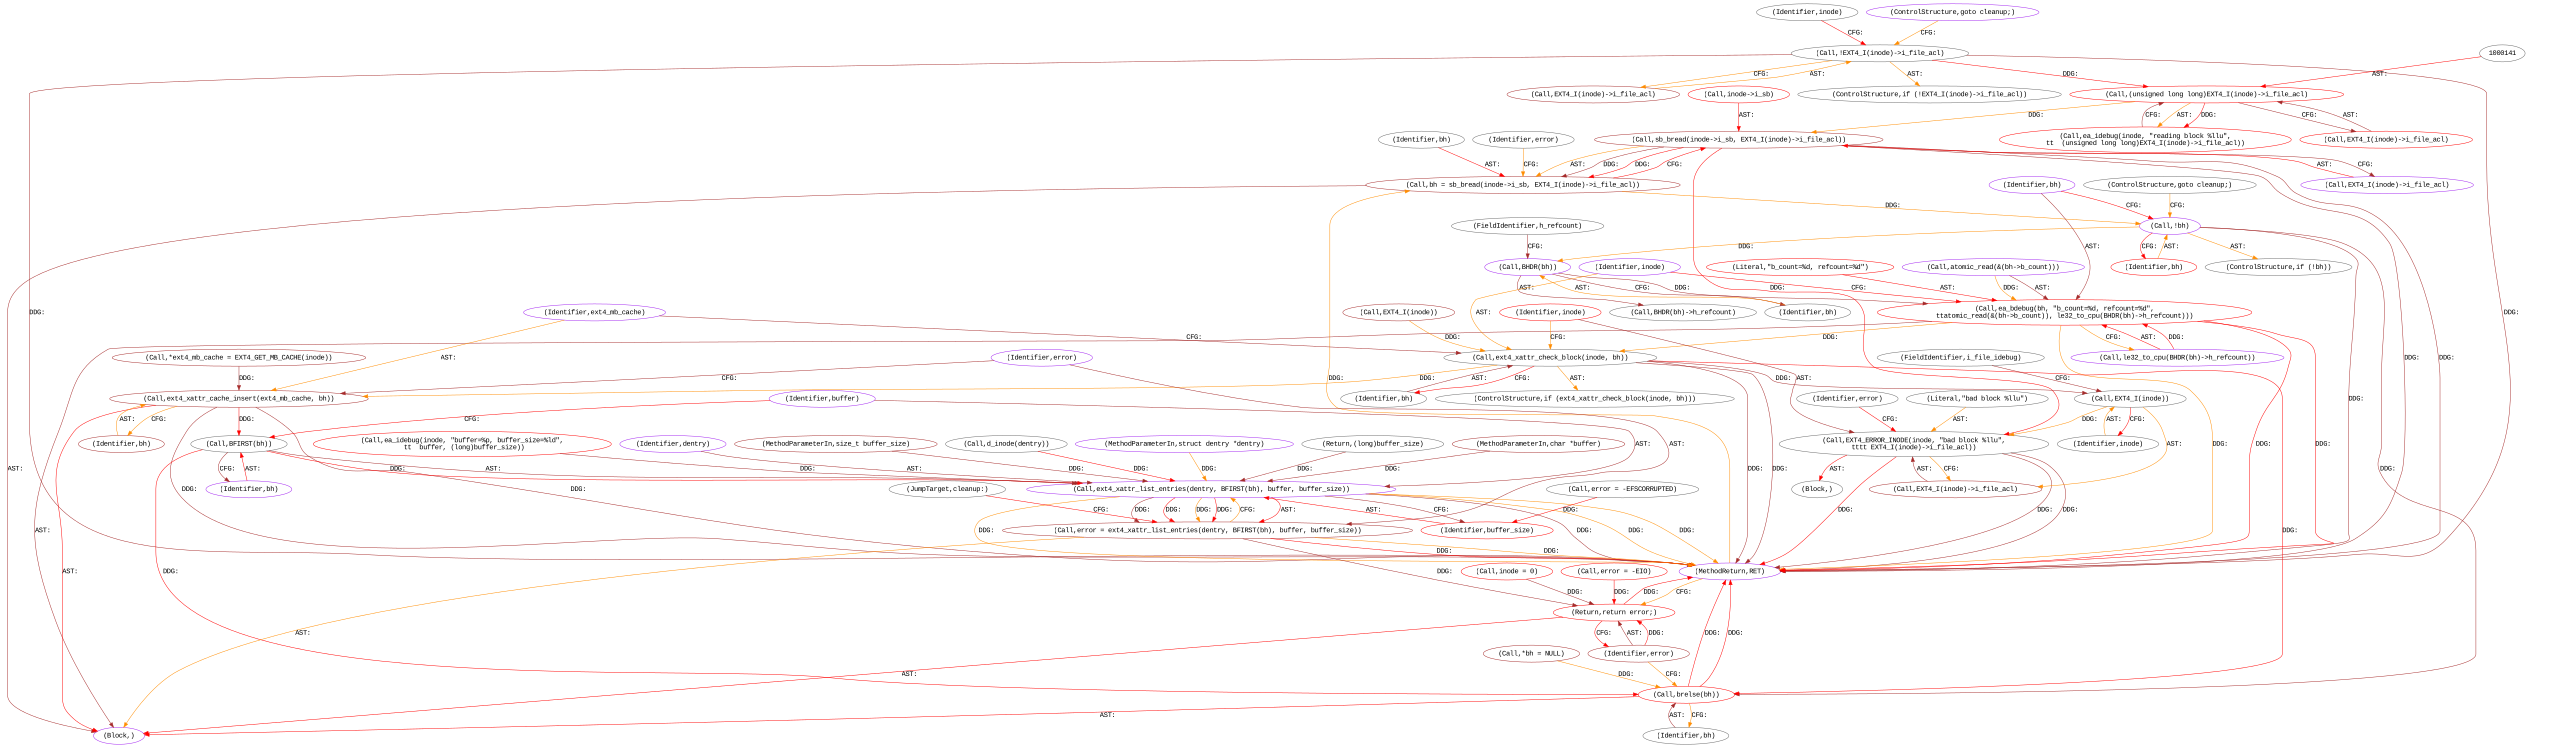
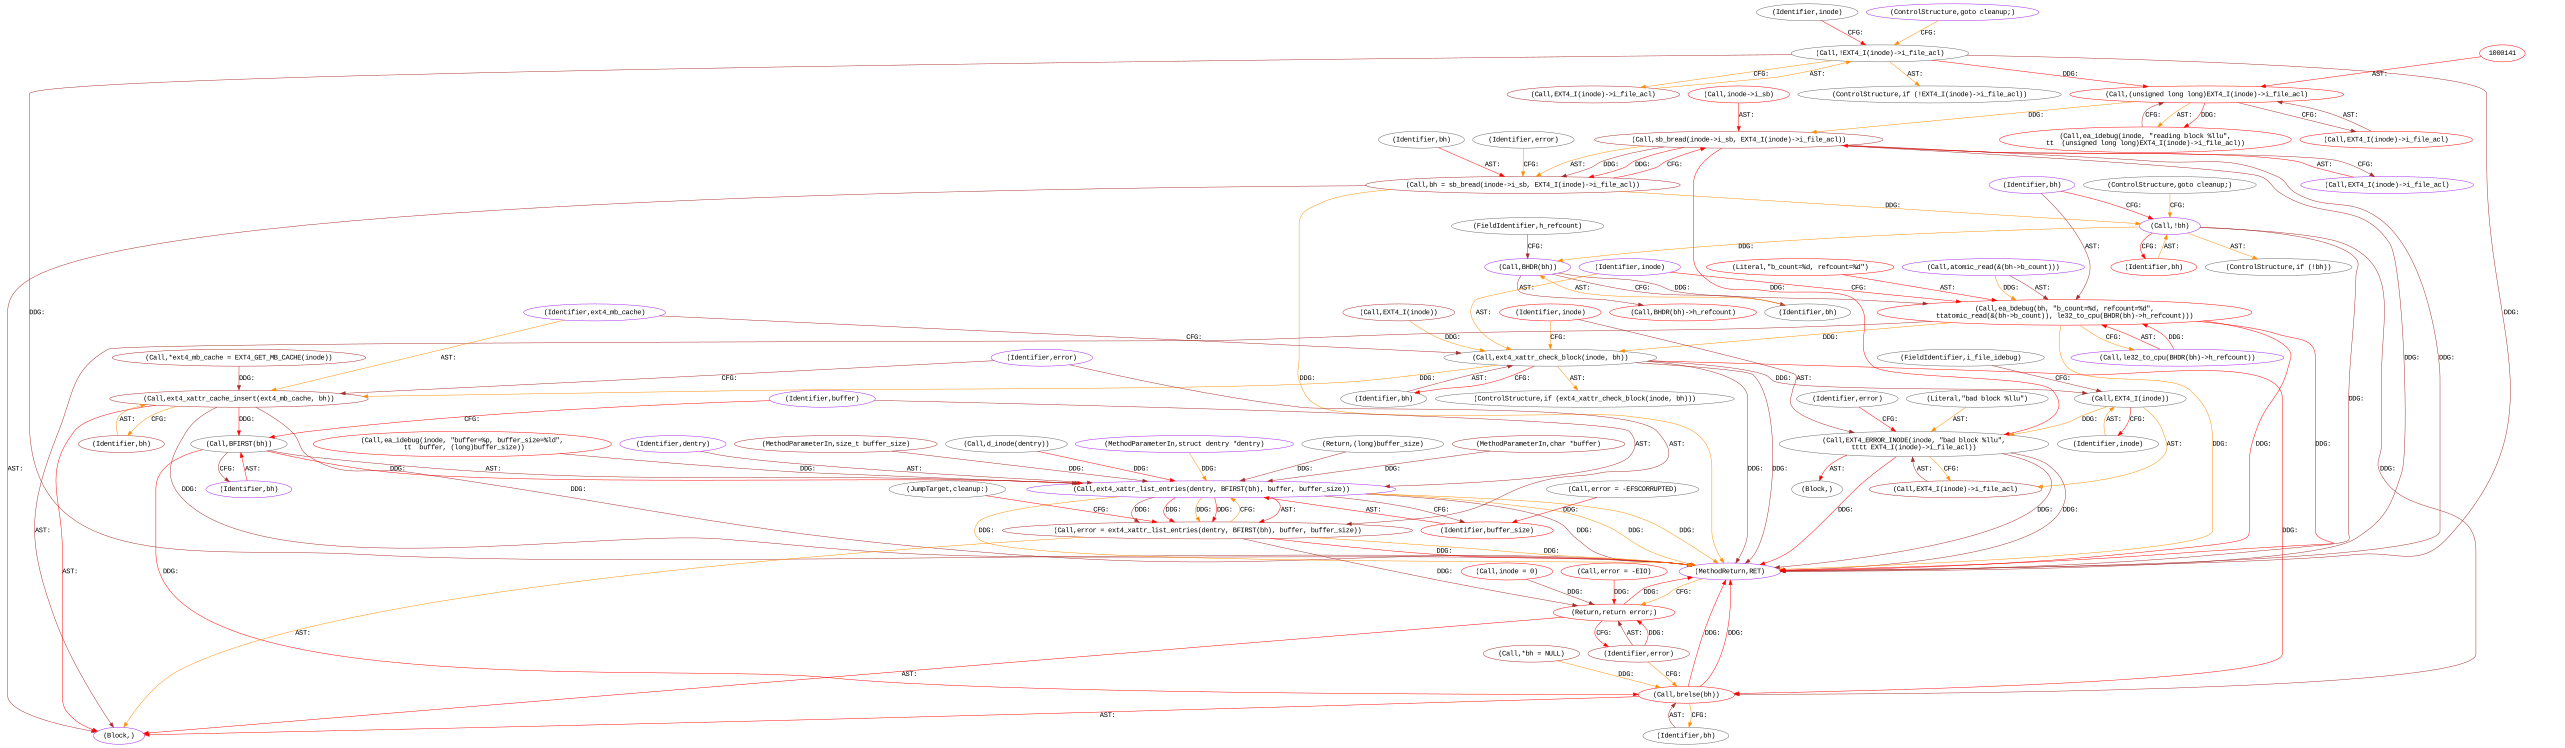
node "1000141": color gray40 -> red
node "(Call,BHDR(bh)->h_refcount)": color gray40 -> red
edge "(MethodReturn,RET)" -> "(Call,bh = sb_bread(inode->i_sb, EXT4_I(inode)->i_file_acl))": reversed
